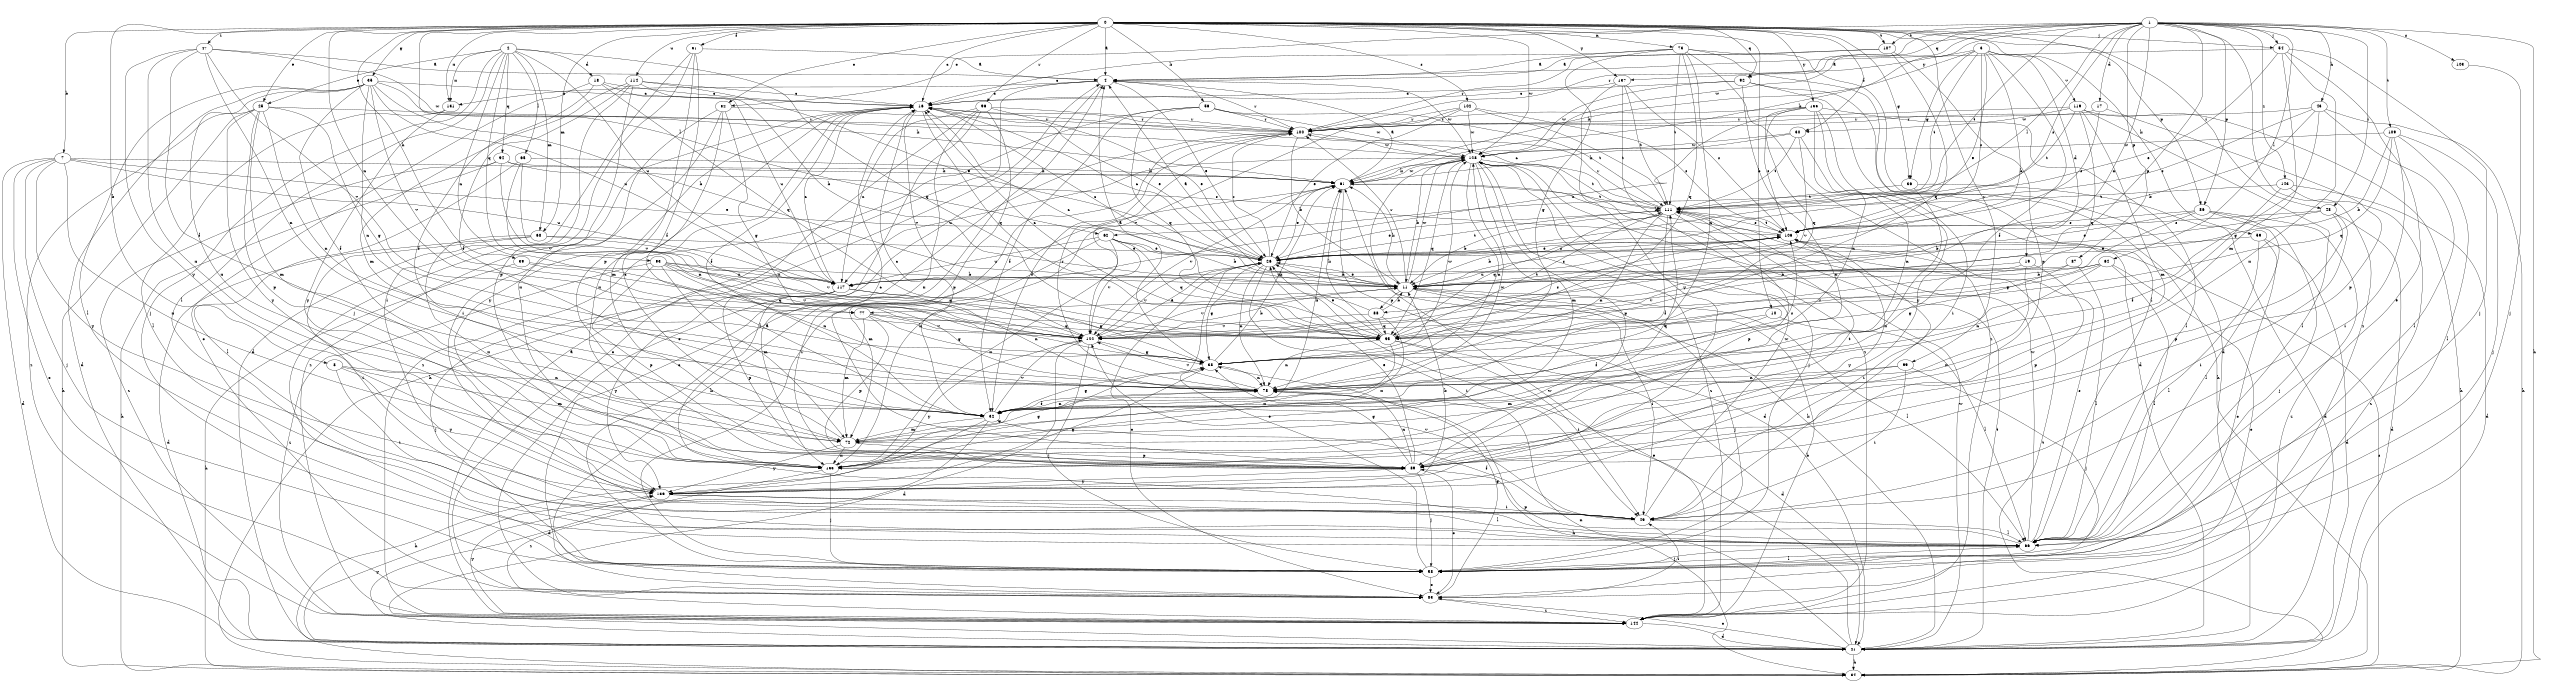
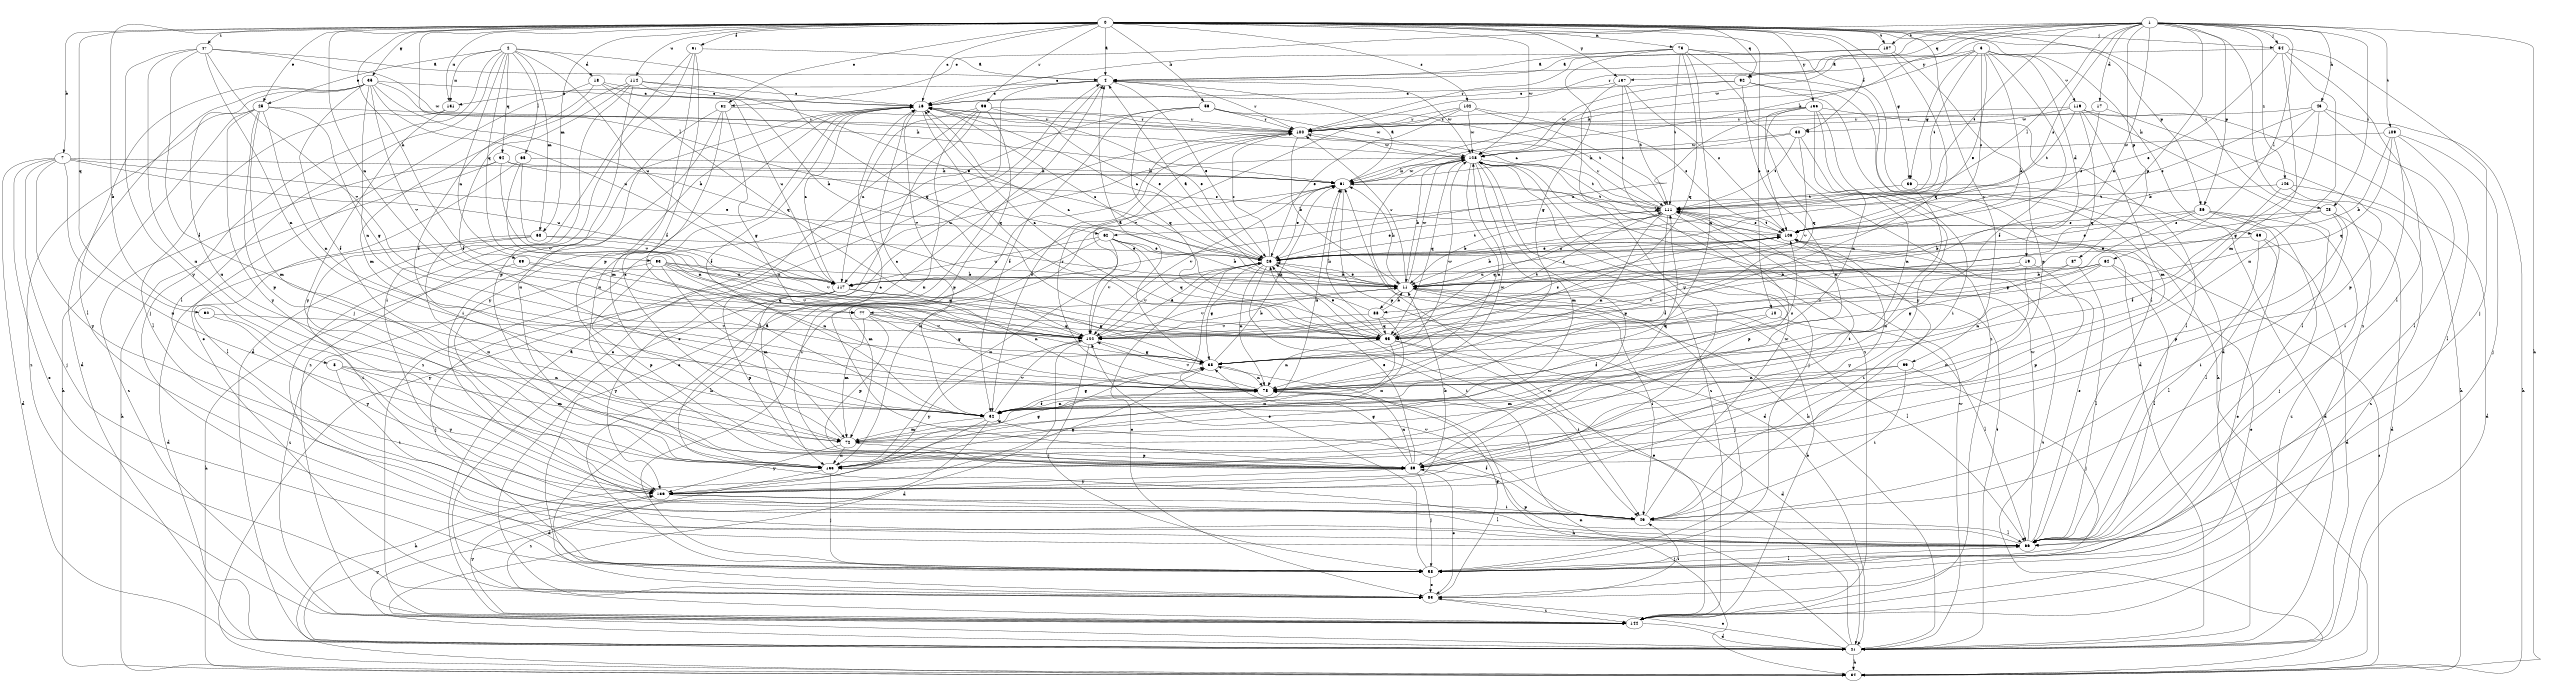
node "103": removed
edge "54" -> "66": label "e" -> "l"
node "90": added
edge "4" -> "34": label "h" -> "y"
